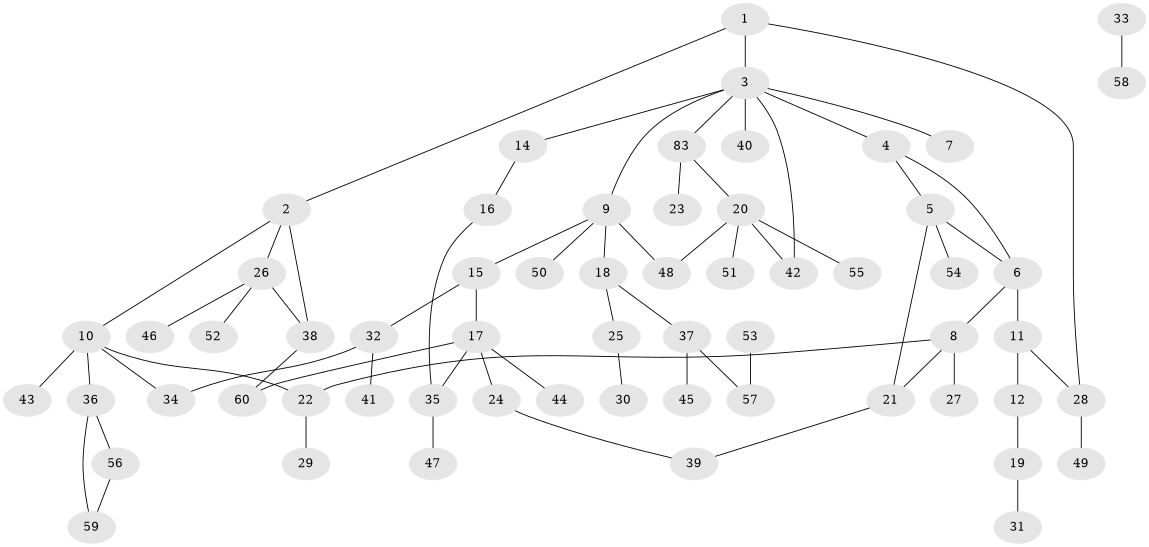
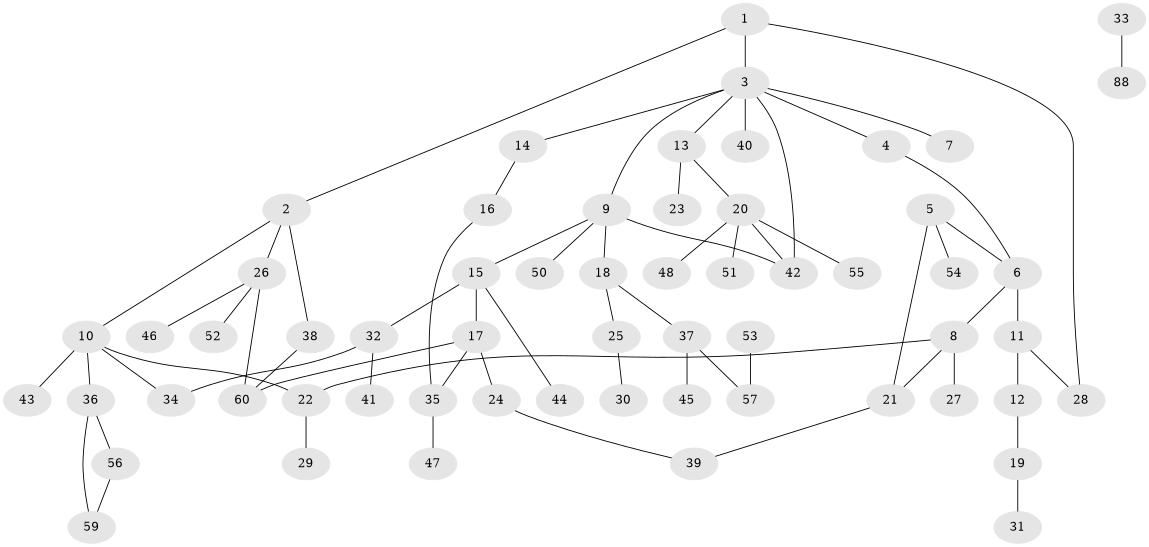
node "58": label "58" -> "88"
node "83": label "83" -> "13"
edge "4" -- "5": removed
edge "9" -- "48": now "9" -- "42"
edge "26" -- "38": now "26" -- "60"
edge "17" -- "44": now "15" -- "44"
node "49": removed
